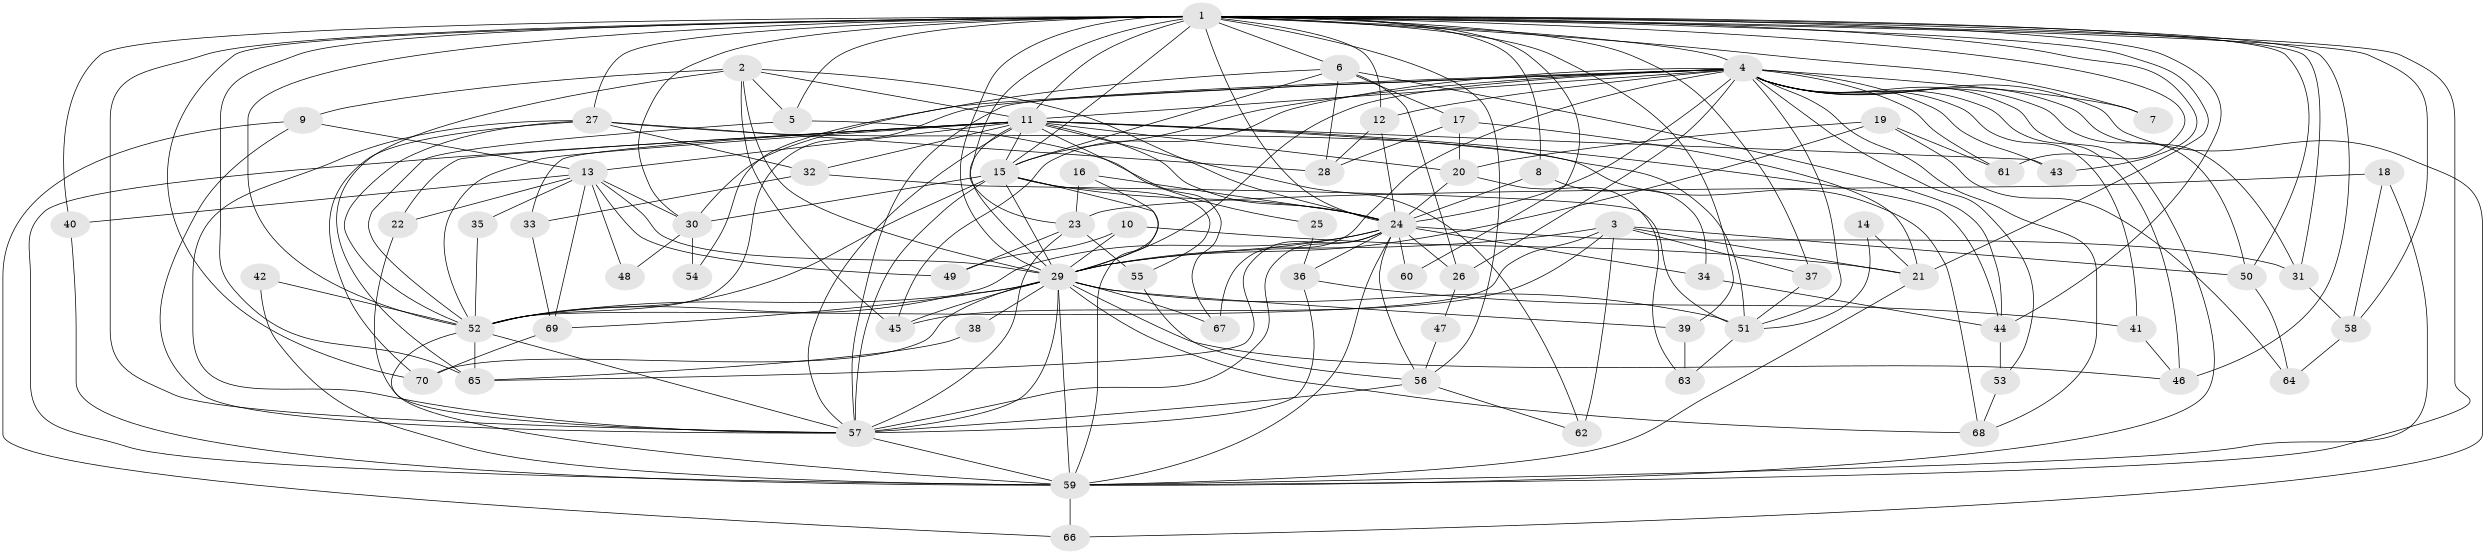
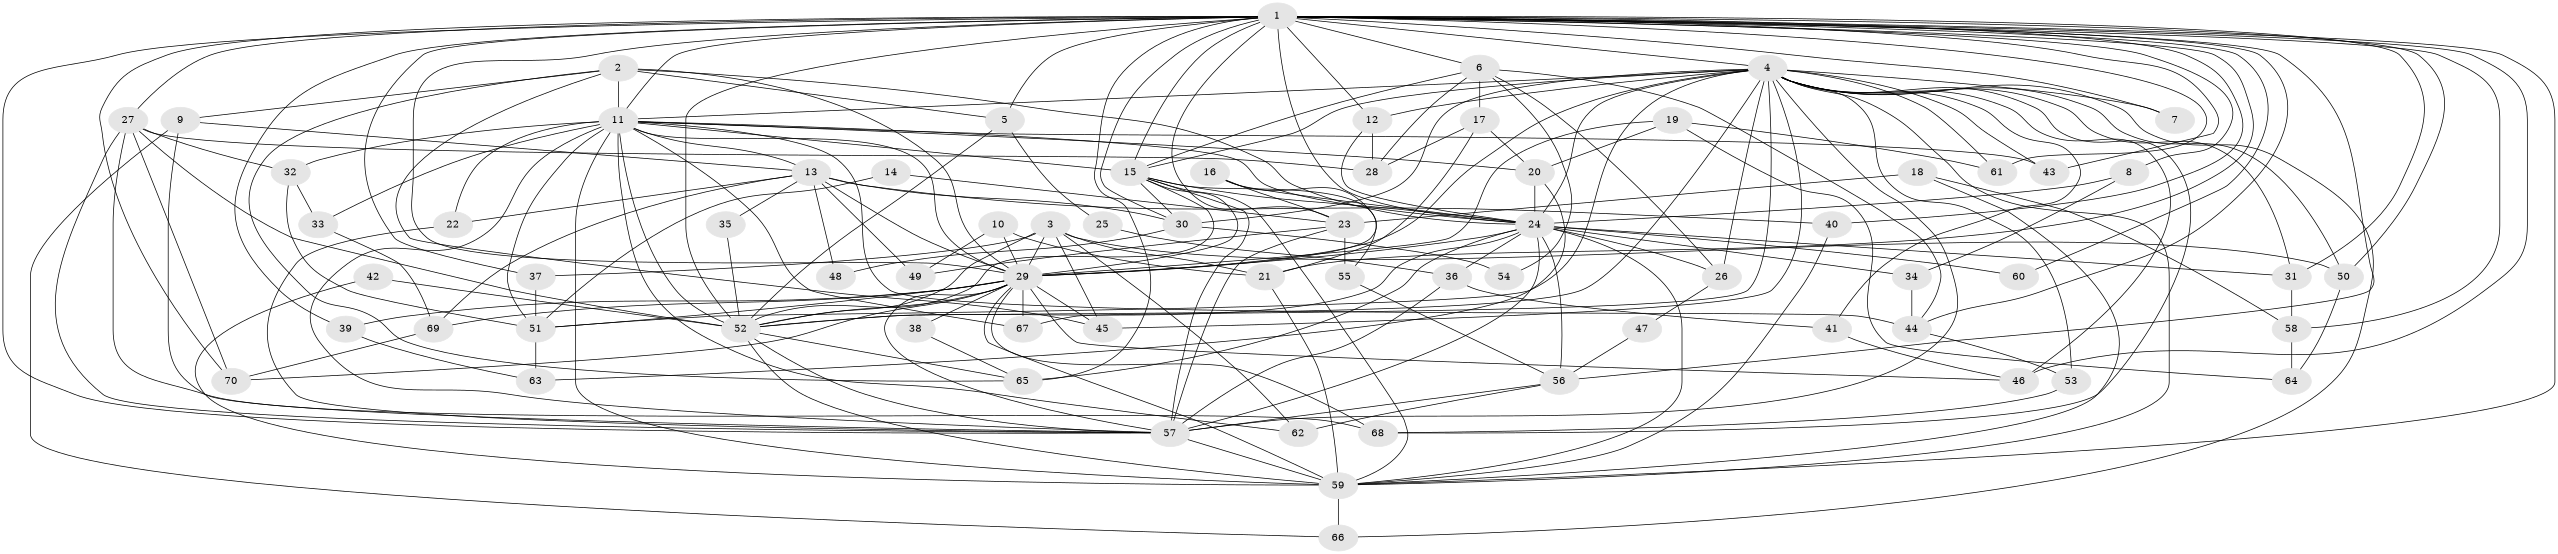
edge "14" -- "21": now "14" -- "23"
